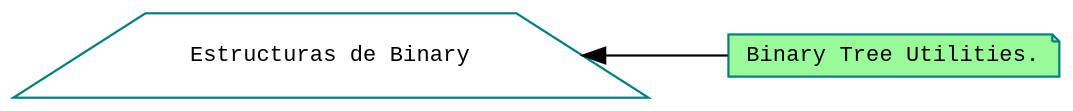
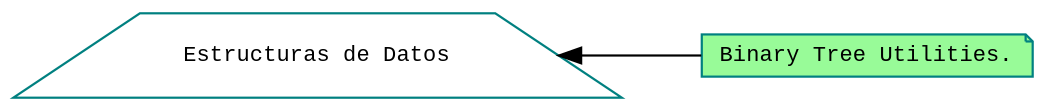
node "Estructuras de Binary": label "Estructuras de Binary" -> "Estructuras de Datos"
